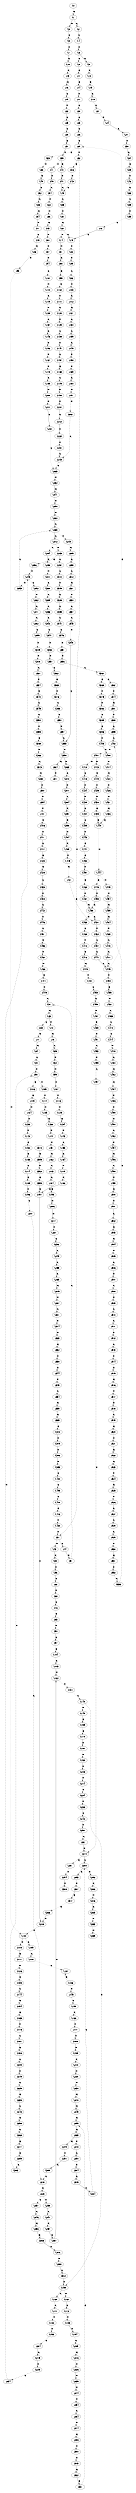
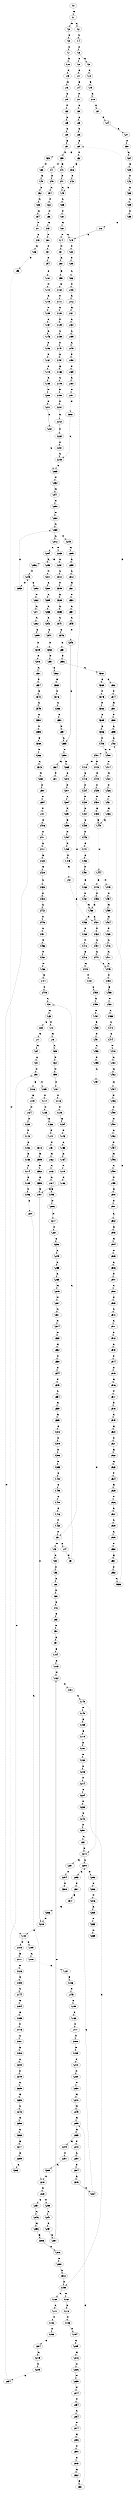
edge "S136" -> "S127": reversed
